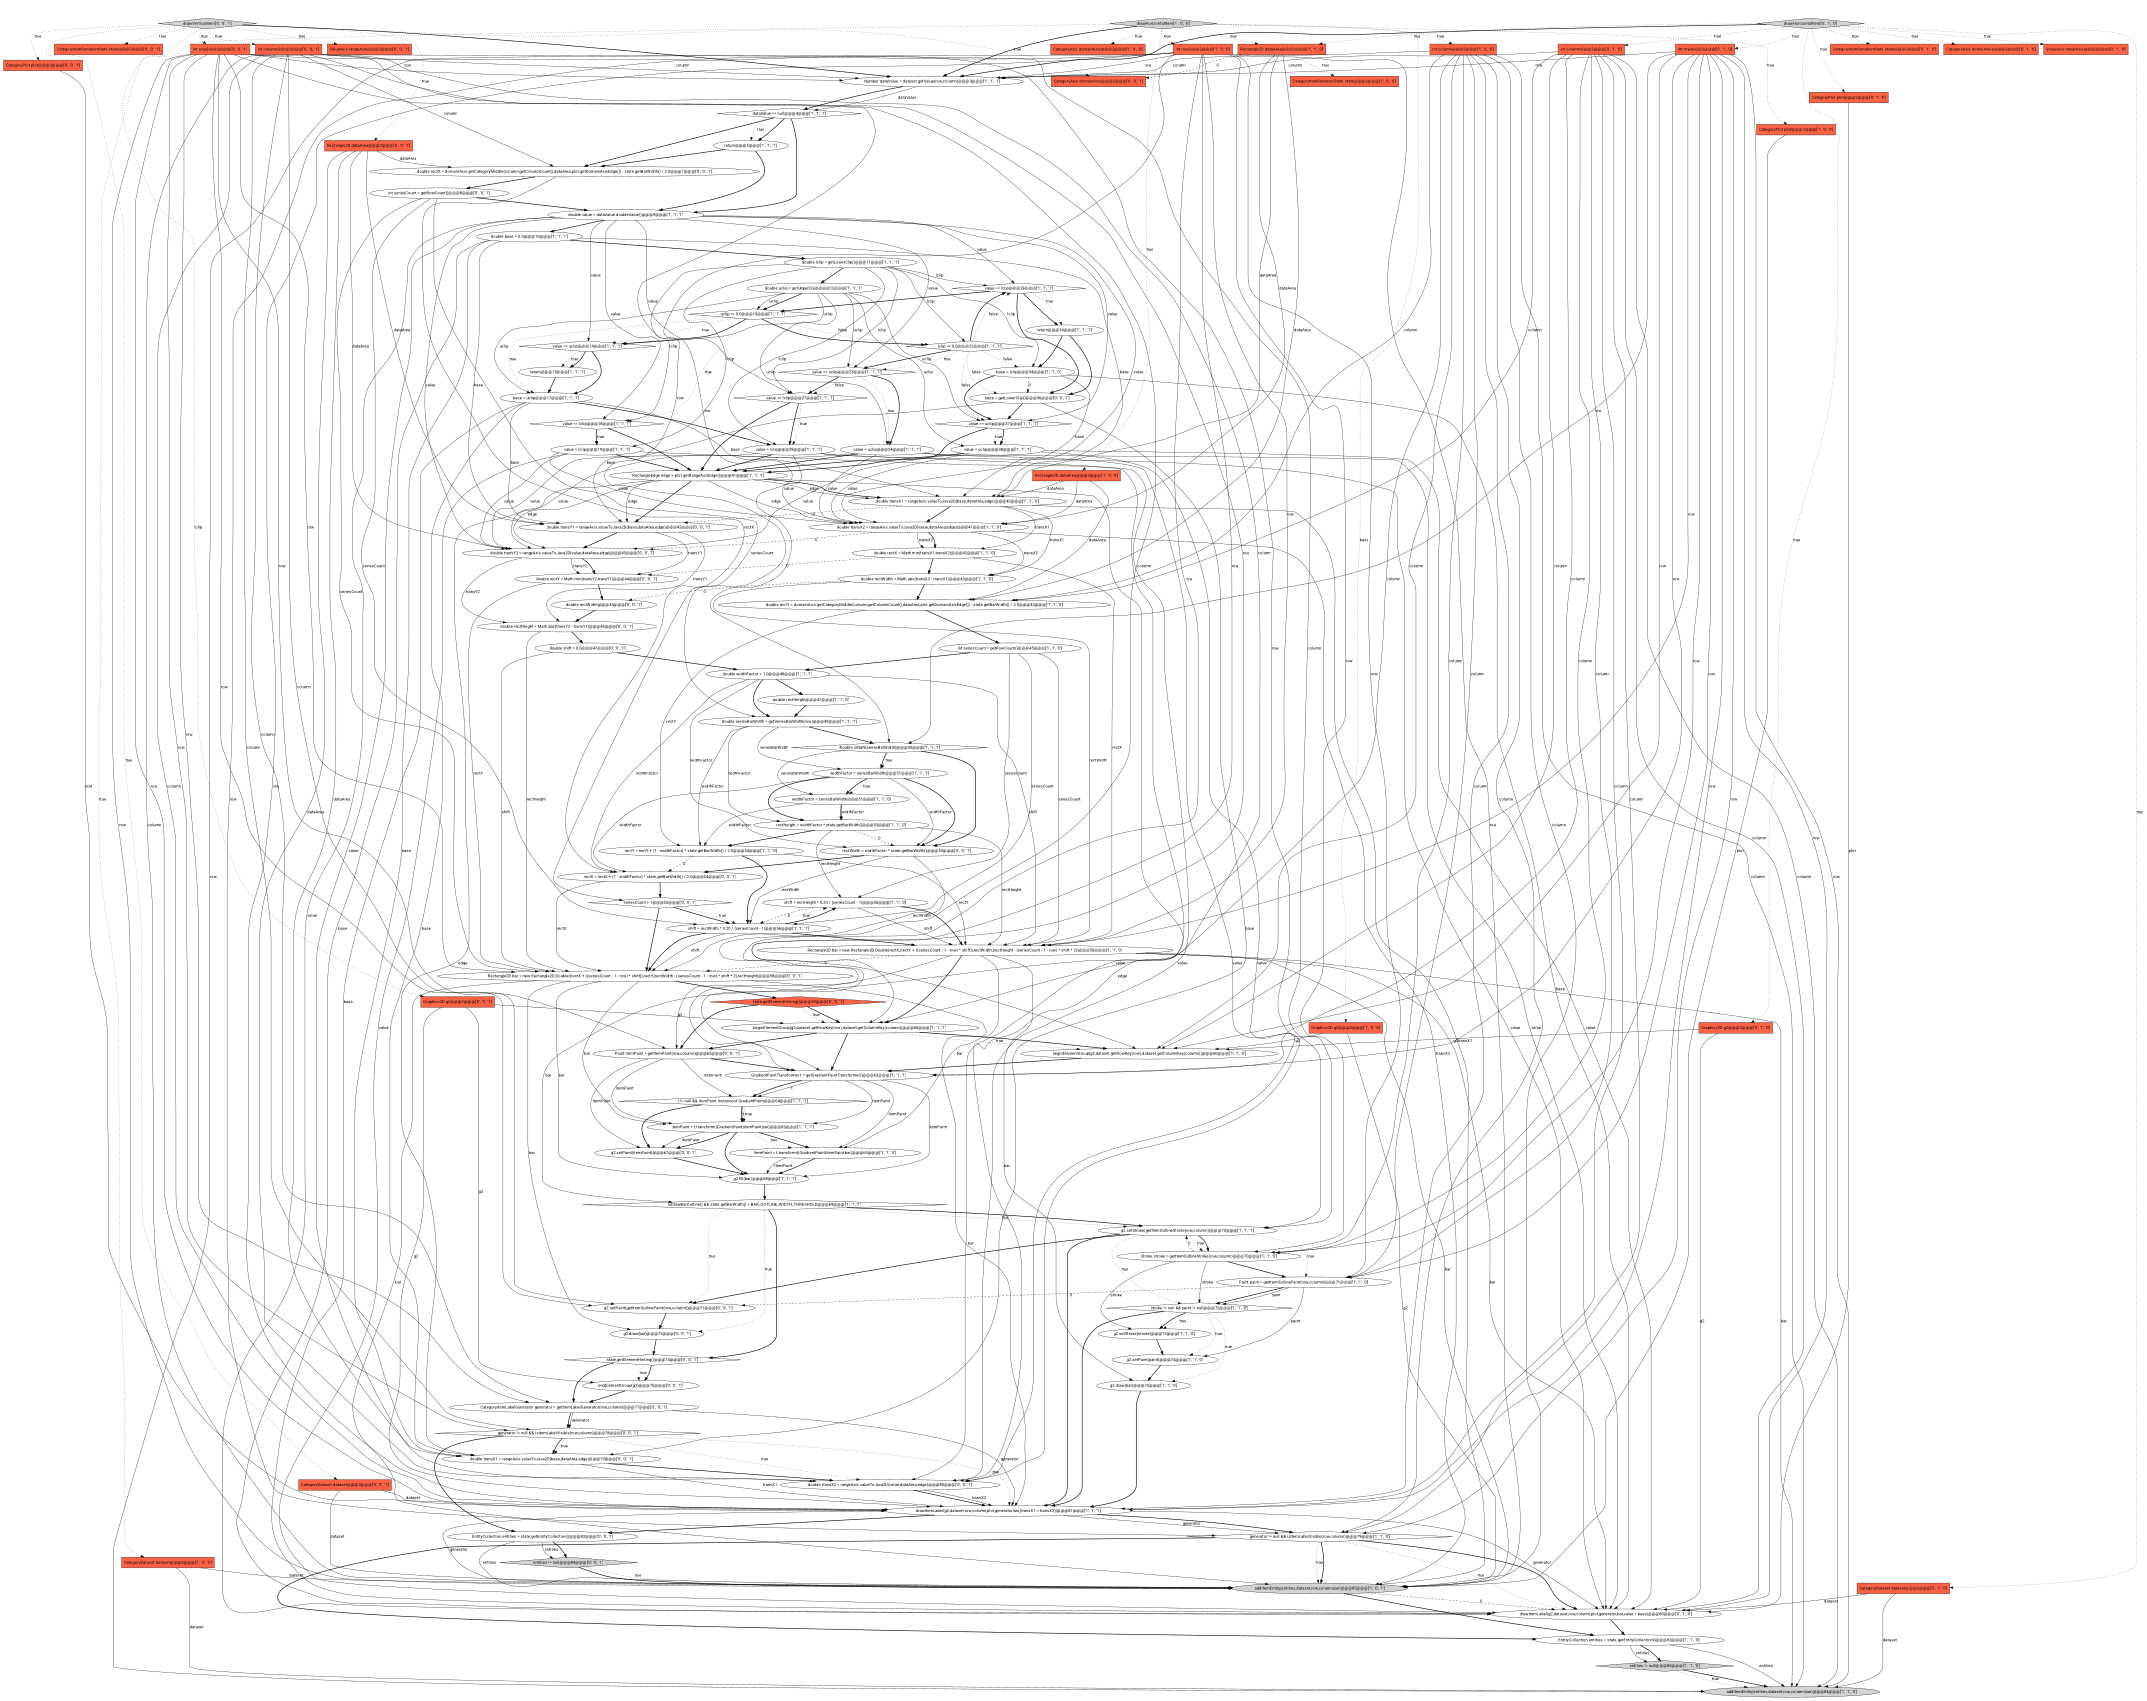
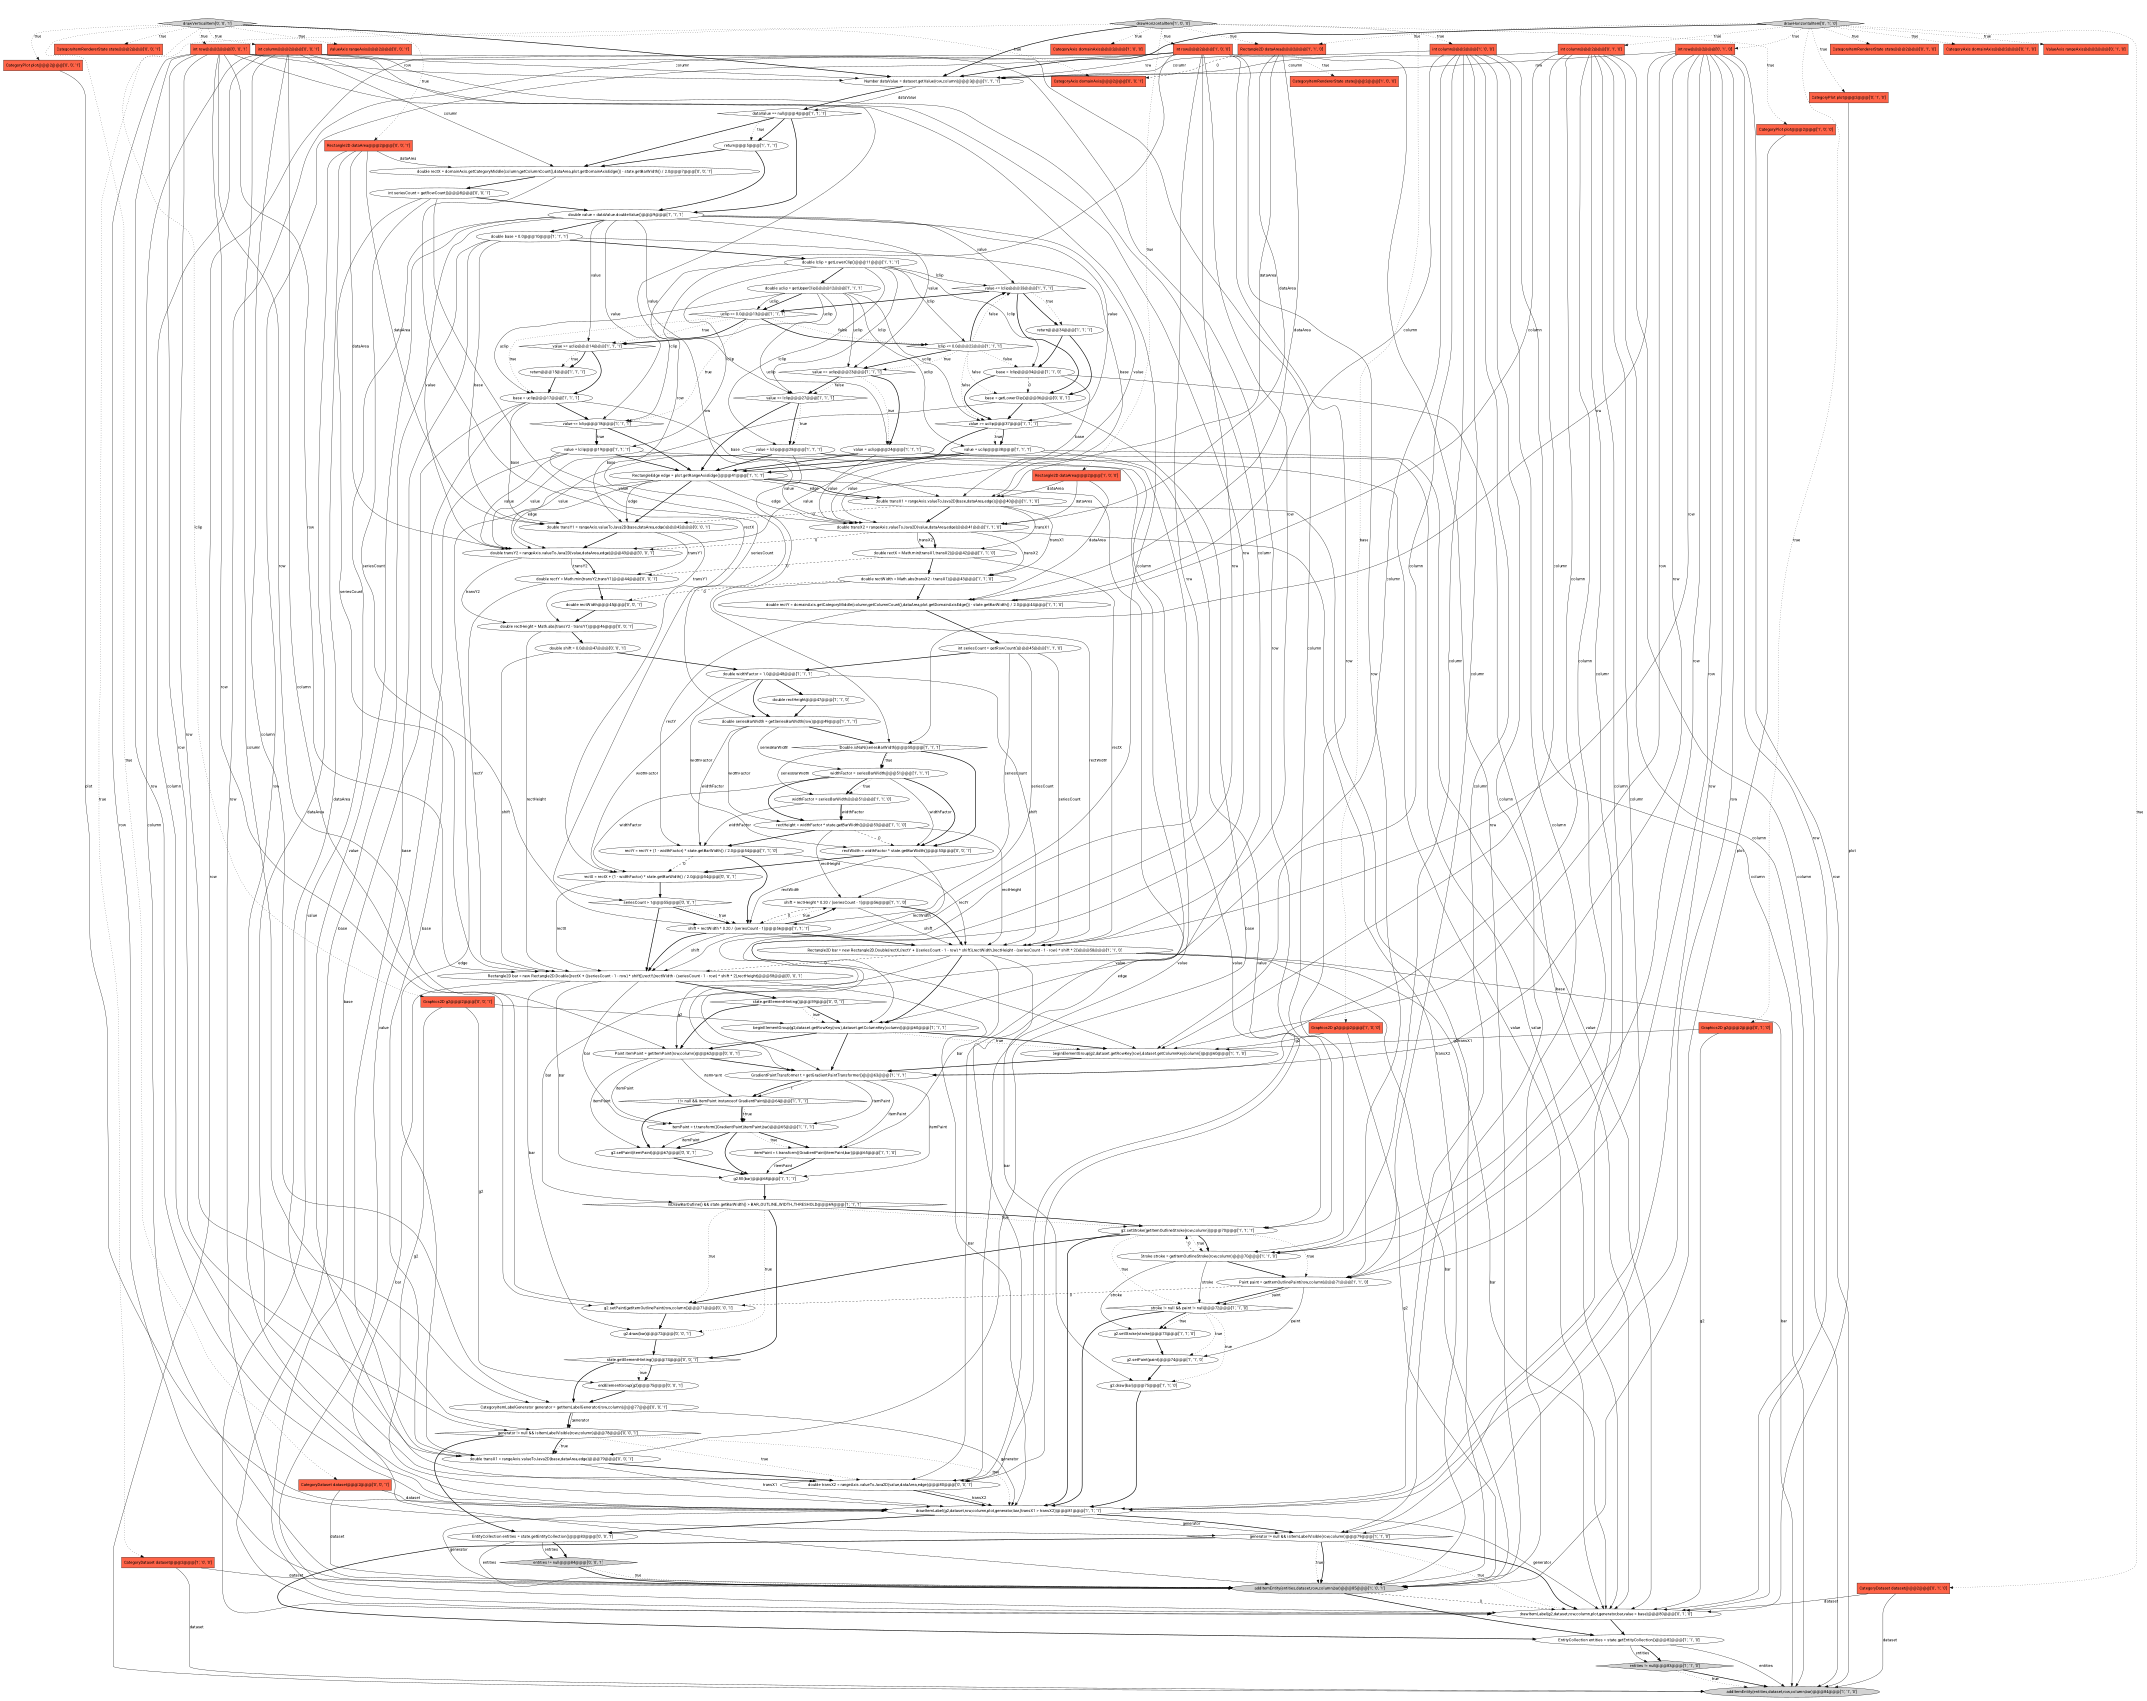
edge "base = uclip@@@17@@@['1', '1', '1']" -> "value = lclip@@@28@@@['1', '1', '1']": now "base = uclip@@@17@@@['1', '1', '1']" -> "value <= lclip@@@18@@@['1', '1', '1']"
node "state.getElementHinting()@@@59@@@['0', '0', '1']": fillcolor tomato -> white
